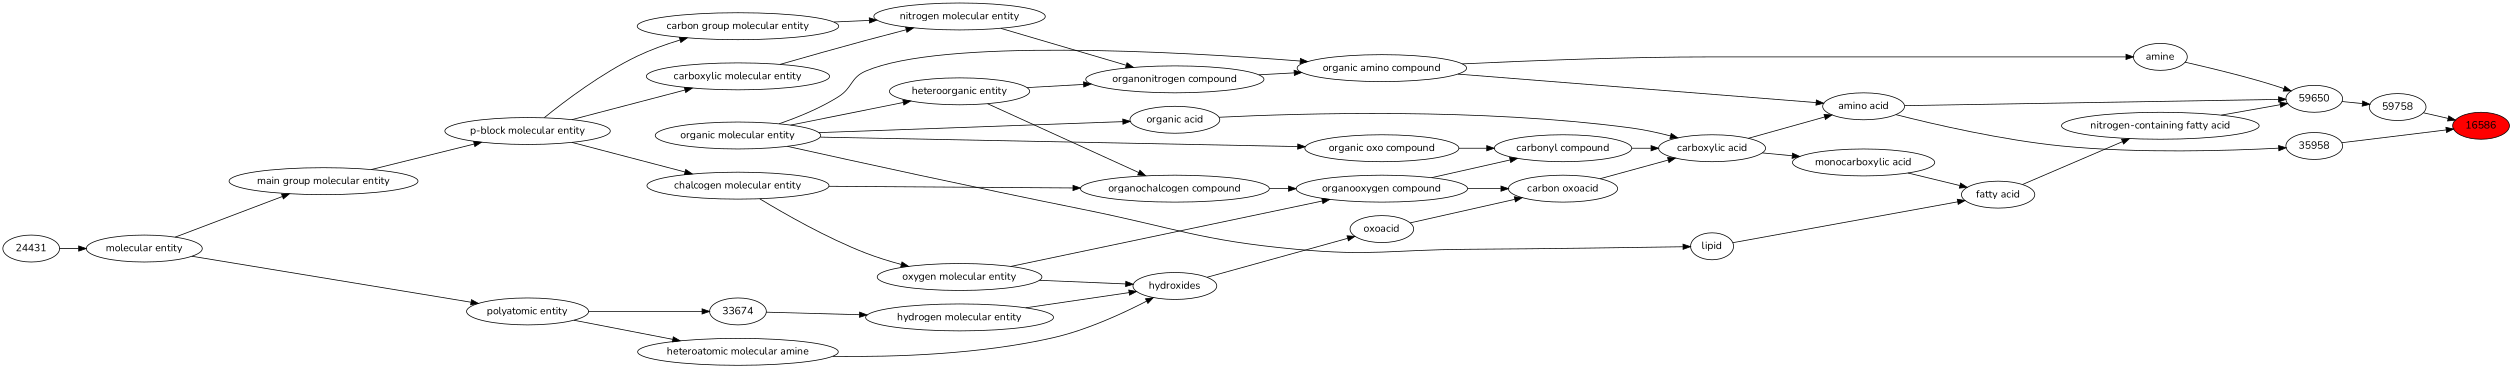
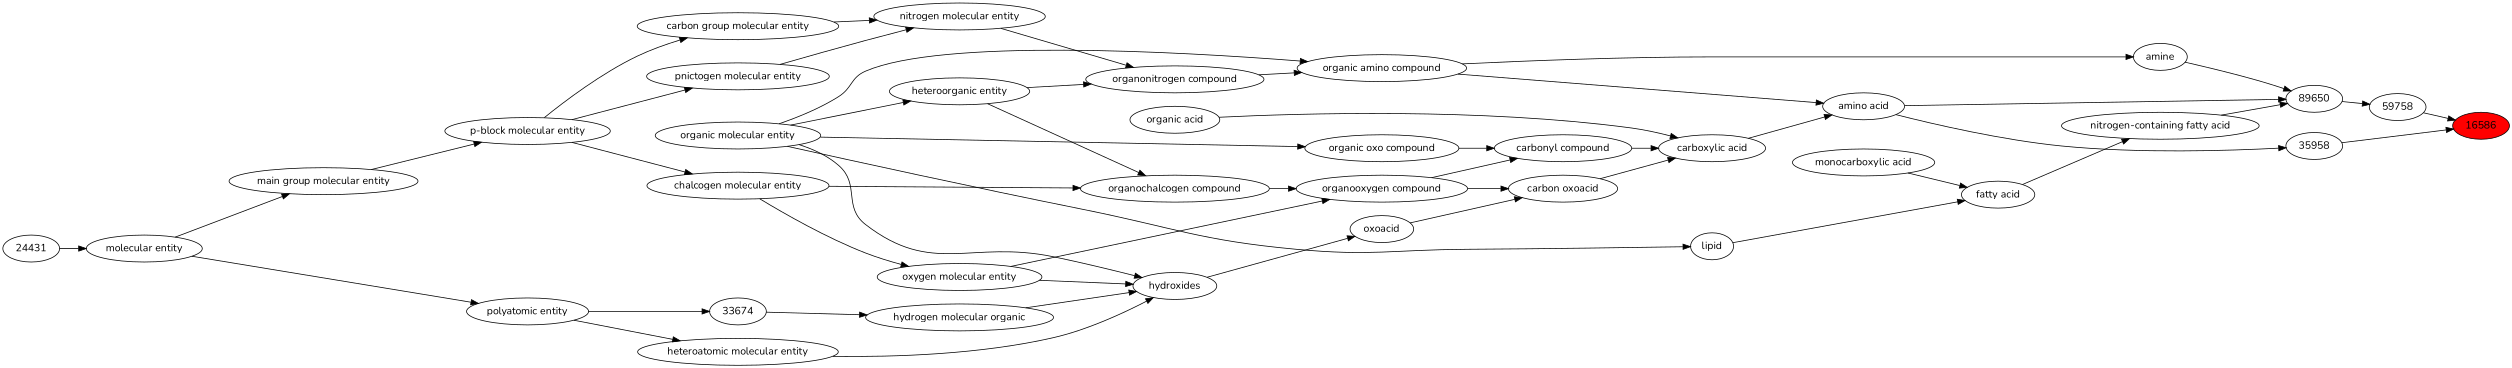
node "carboxylic molecular entity": label "carboxylic molecular entity" -> "pnictogen molecular entity"
node "59650": label "59650" -> "89650"
edge "organic molecular entity" -> "organic acid": now "organic molecular entity" -> "hydroxides"
edge "carboxylic acid" -> "monocarboxylic acid": removed
node "hydrogen molecular entity": label "hydrogen molecular entity" -> "hydrogen molecular organic"
node "heteroatomic molecular amine": label "heteroatomic molecular amine" -> "heteroatomic molecular entity"
